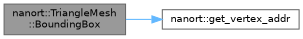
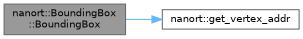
node "nanort::TriangleMesh ::BoundingBox": label "nanort::TriangleMesh ::BoundingBox" -> "nanort::BoundingBox ::BoundingBox"
